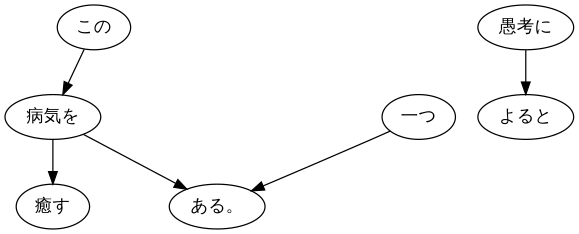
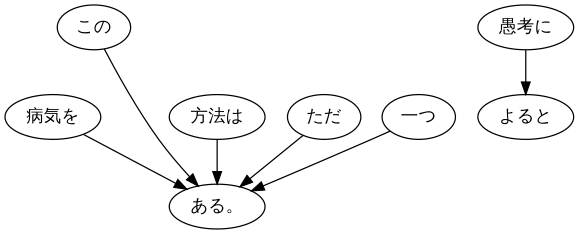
edge "この" -> "病気を": now "この" -> "ある。"
node "方法は": added
node "ただ": added
node "癒す": removed
